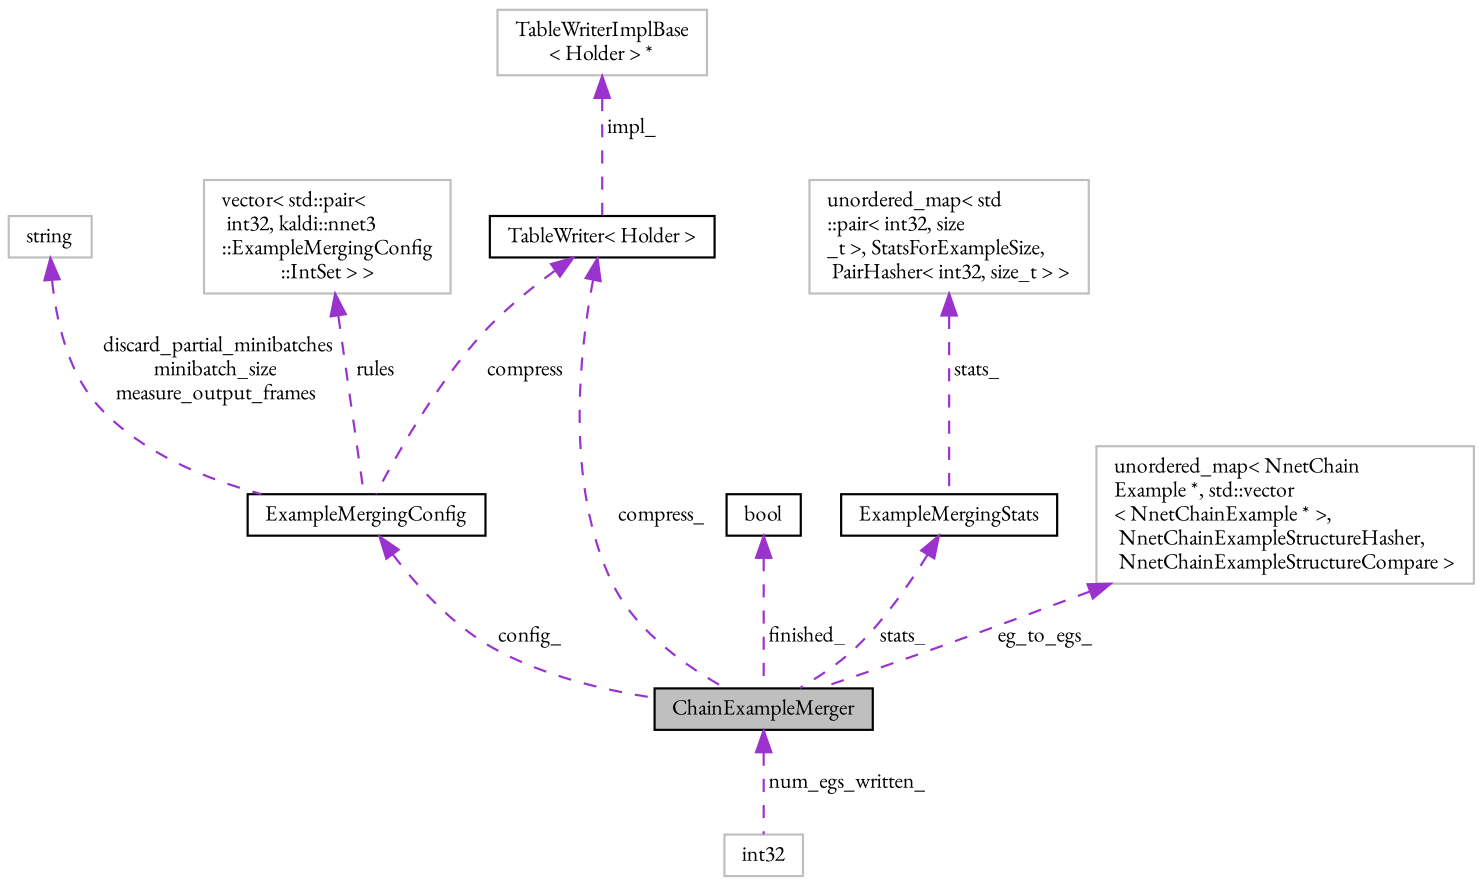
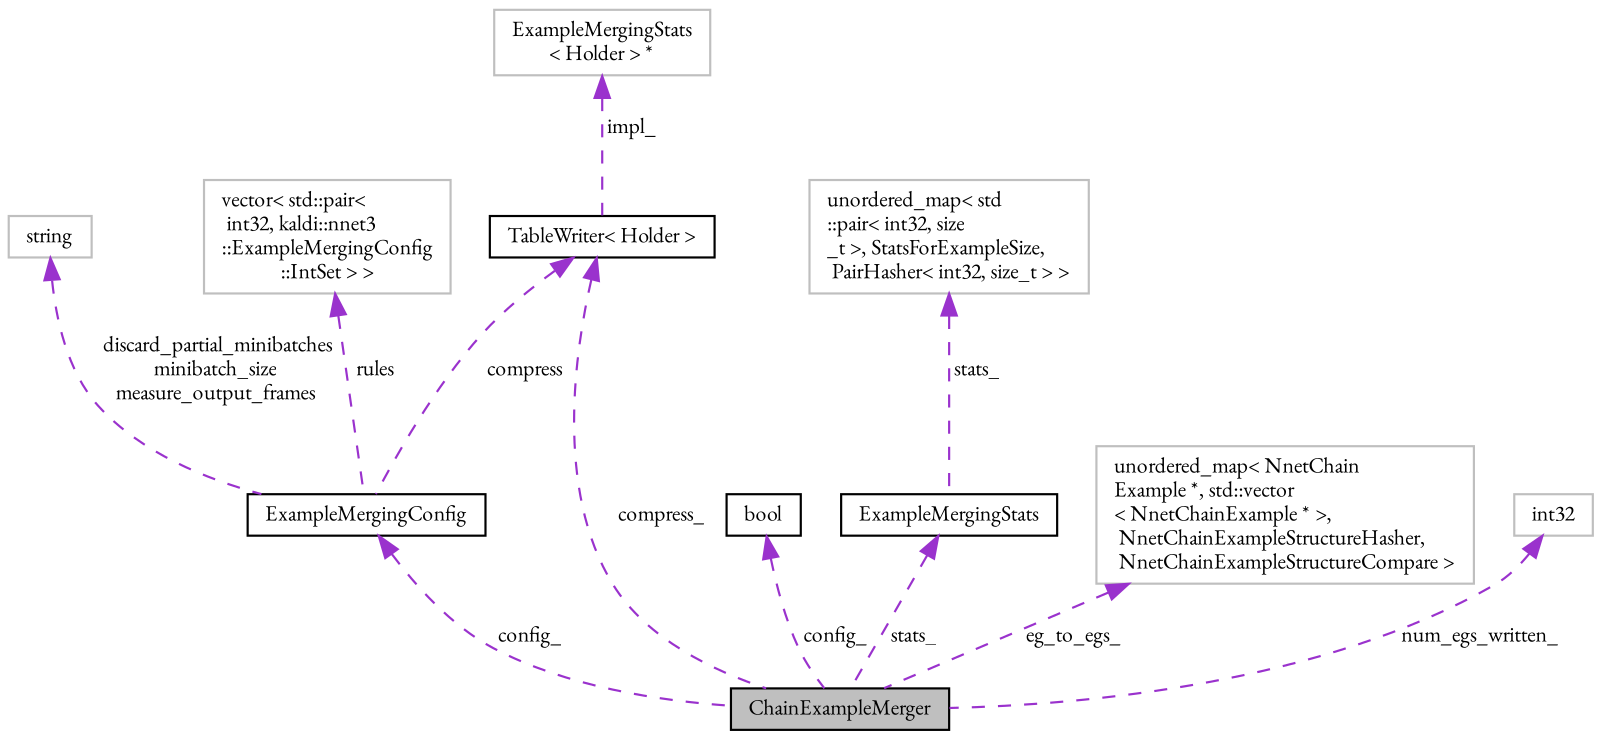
node "TableWriterImplBase < Holder > *": label "TableWriterImplBase < Holder > *" -> "ExampleMergingStats < Holder > *"
edge "ChainExampleMerger" -> "bool": label " finished_" -> " config_"
edge "int32" -> "ChainExampleMerger": reversed
